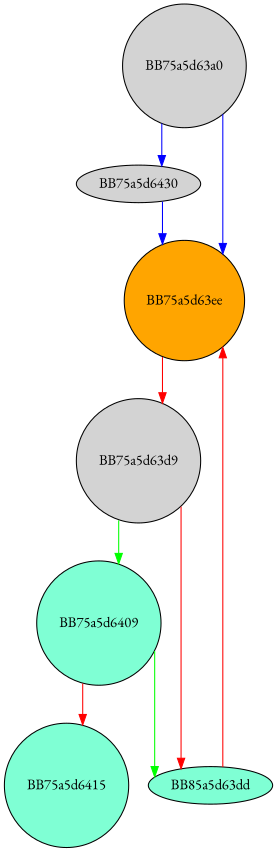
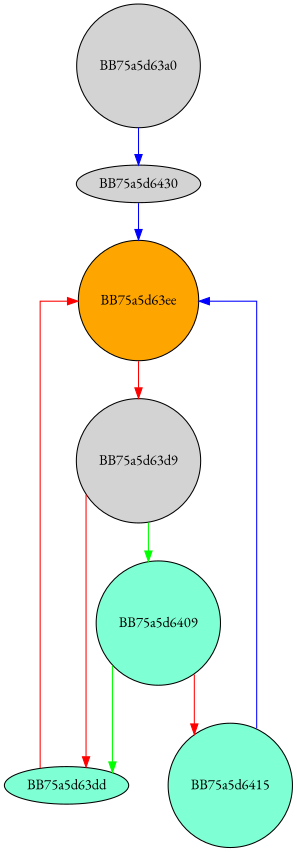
edge "BB75a5d63a0" -> "BB75a5d63ee": now "BB75a5d6415" -> "BB75a5d63ee"
node "BB85a5d63dd": label "BB85a5d63dd" -> "BB75a5d63dd"
